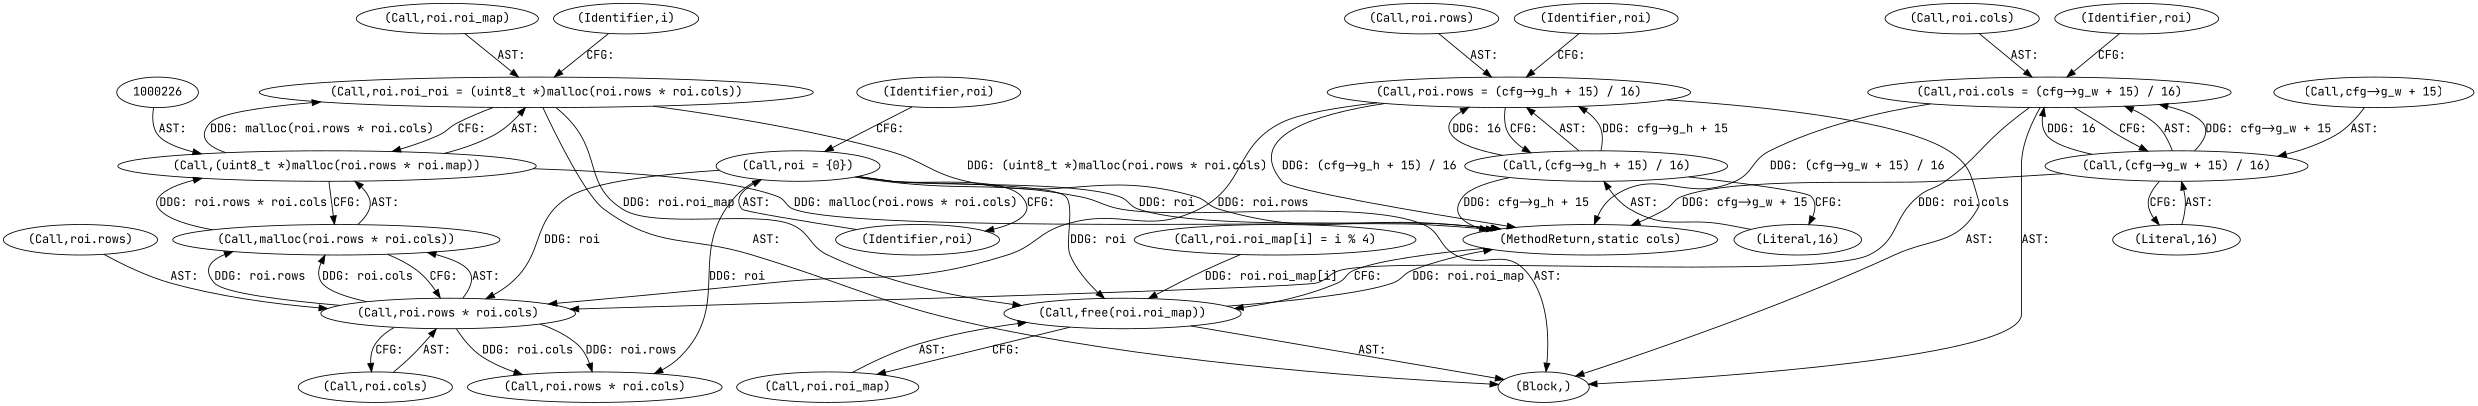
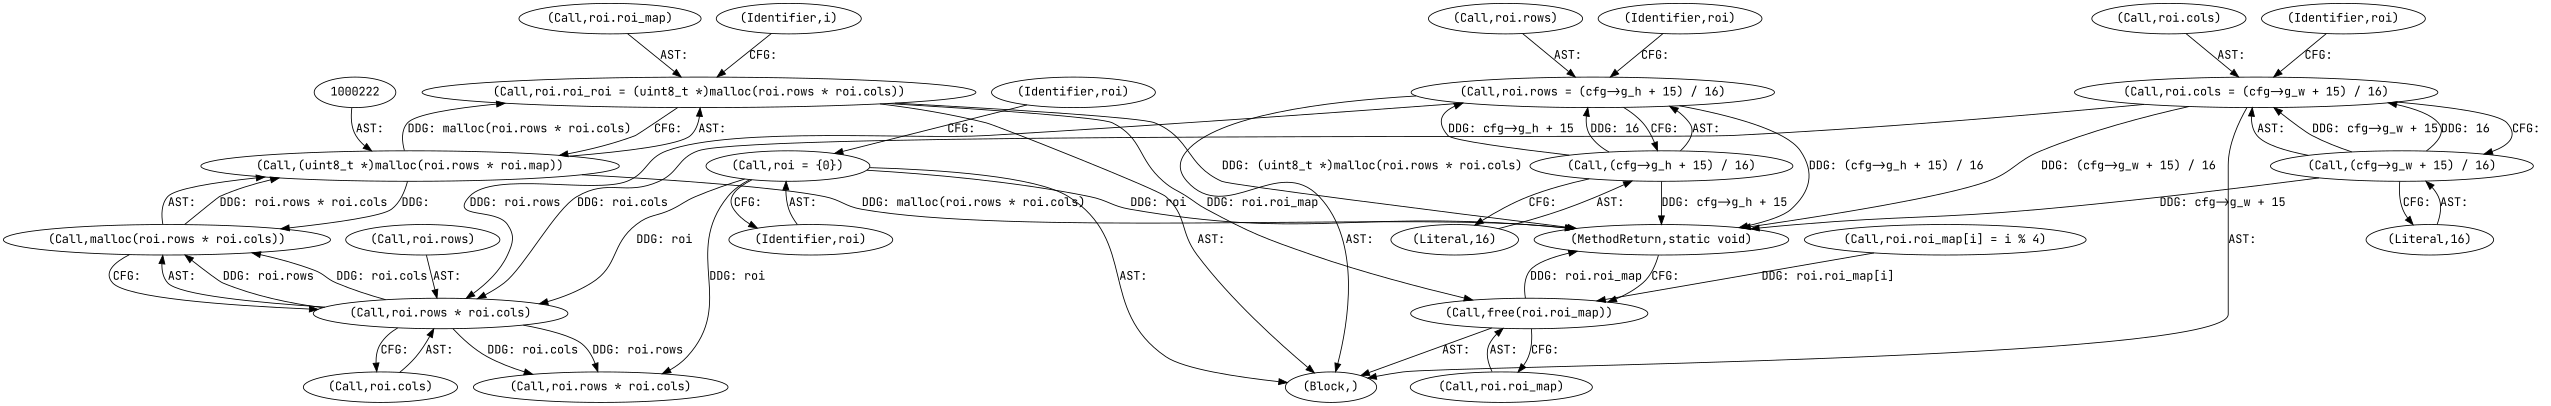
node "1000226": label "1000226" -> "1000222"
node "(Call,cfg->g_w + 15)": removed
edge "(Call,(uint8_t *)malloc(roi.rows * roi.map))" -> "(Call,malloc(roi.rows * roi.cols))": label "CFG: " -> "DDG: "
edge "(Call,roi = {0})" -> "(Call,free(roi.roi_map))": removed, label "DDG: roi"
node "(MethodReturn,static cols)": label "(MethodReturn,static cols)" -> "(MethodReturn,static void)"
